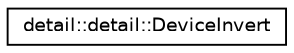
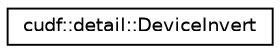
node "detail::detail::DeviceInvert": label "detail::detail::DeviceInvert" -> "cudf::detail::DeviceInvert"
